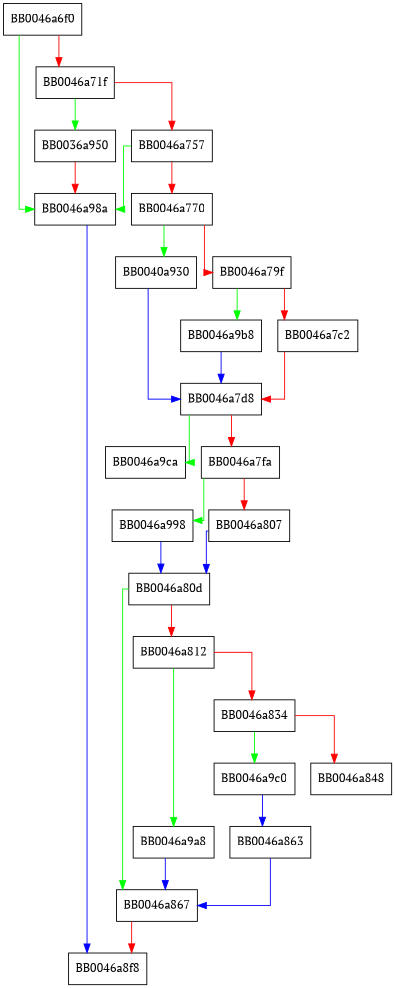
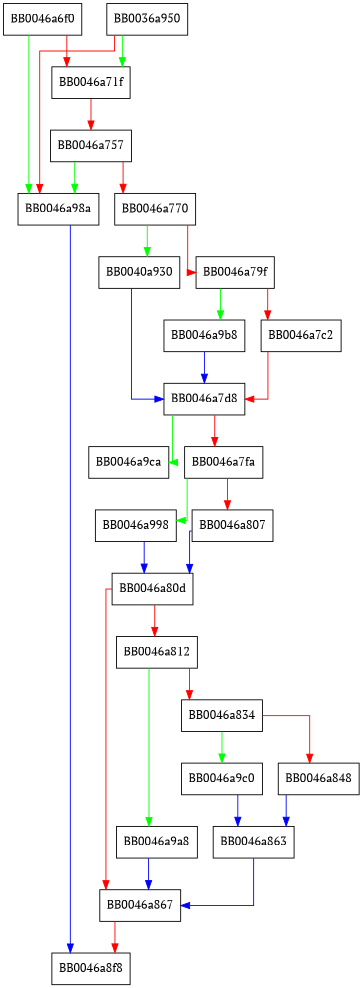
edge "BB0046a71f" -> "BB0036a950": reversed
edge "BB0046a80d" -> "BB0046a867": color green -> red
edge "BB0046a848" -> "BB0046a863": added
